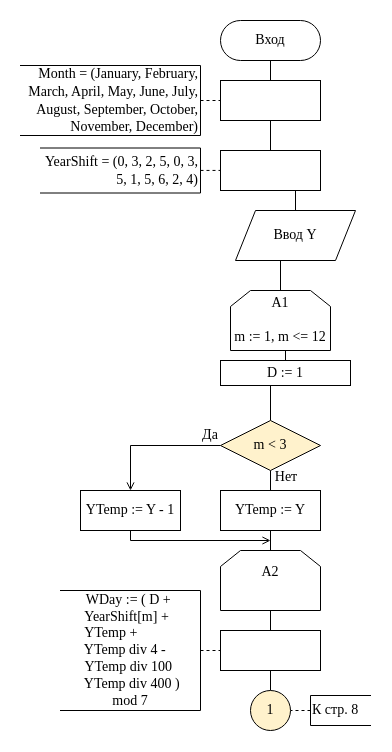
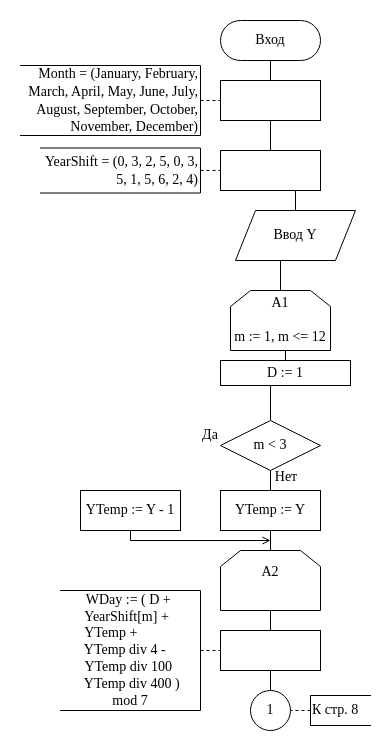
edge "m < 3" -> "YTemp := Y - 1": removed
node "m < 3": fillcolor #fff2cc -> #ffffff
node "1": fillcolor #fff2cc -> #ffffff
